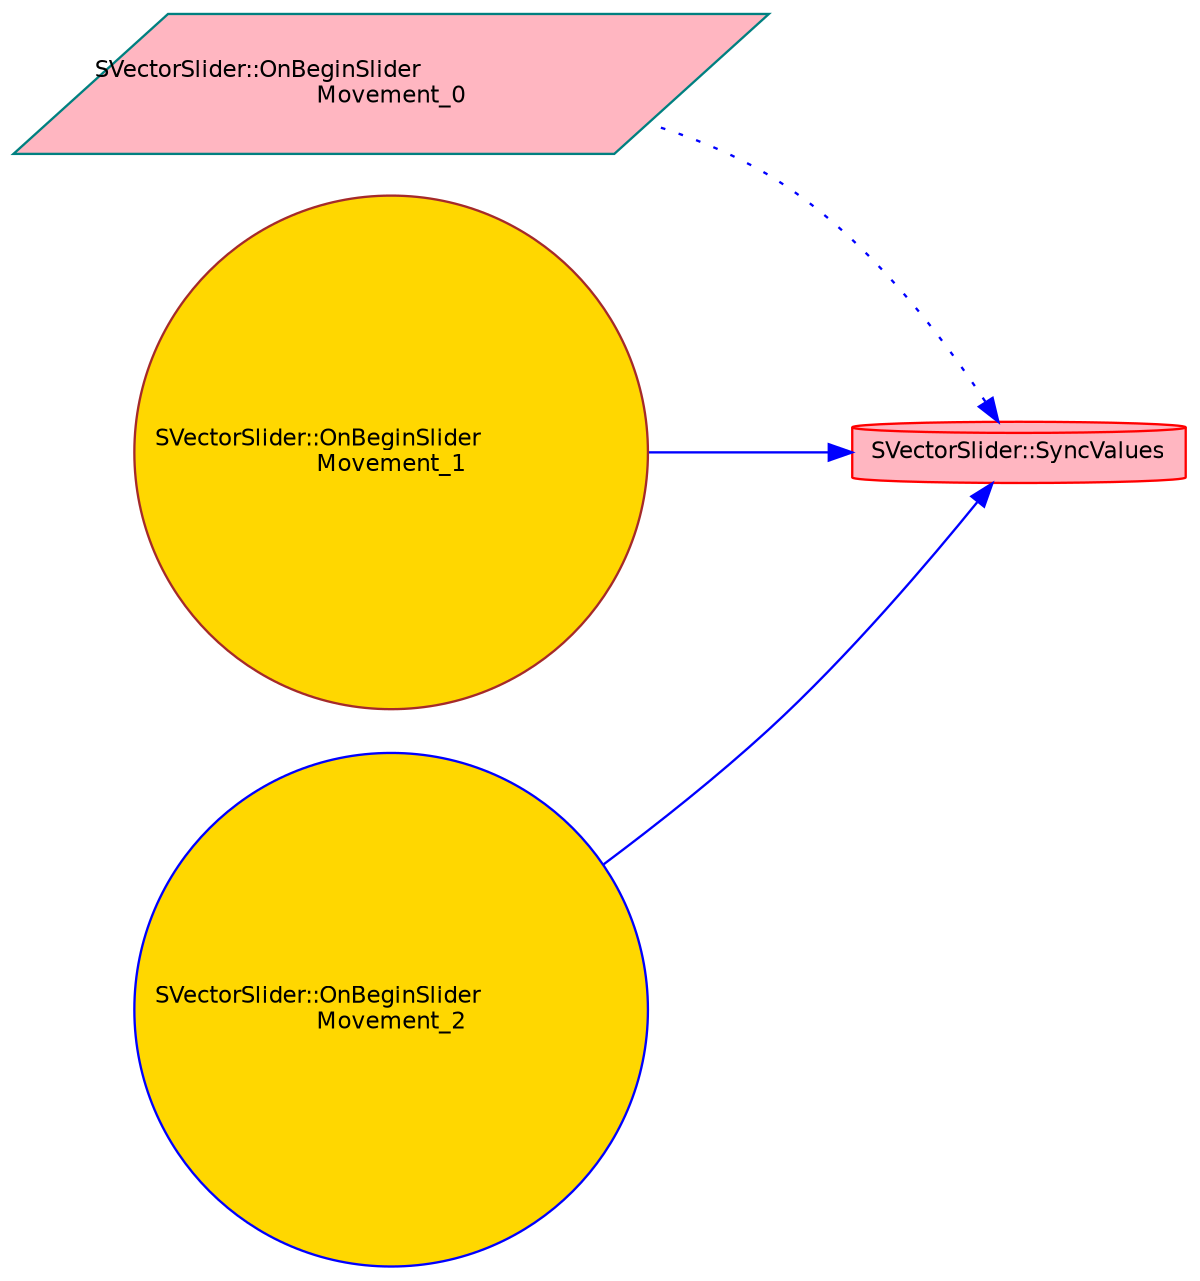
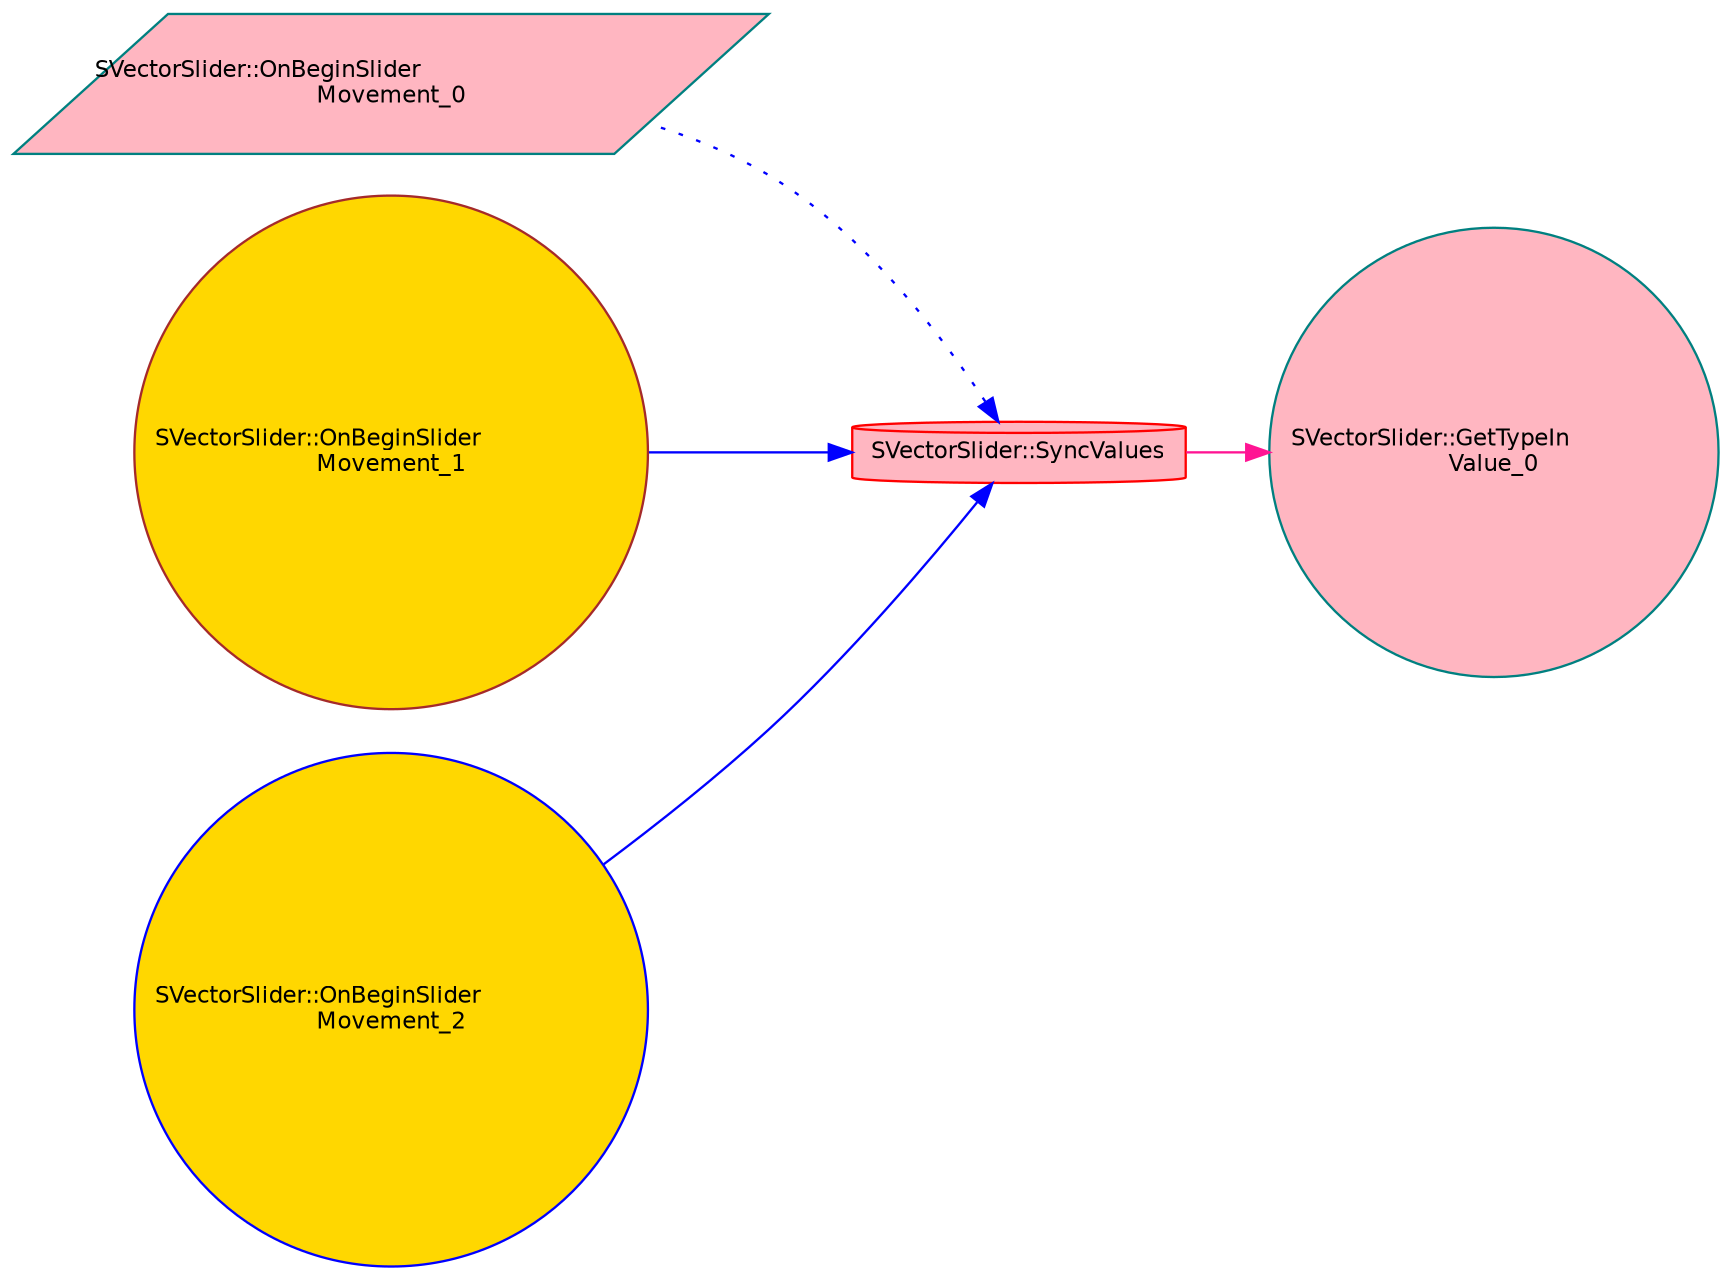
node "SVectorSlider::GetTypeIn Value_0": added
